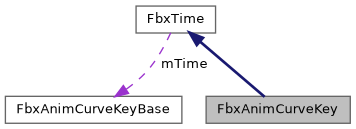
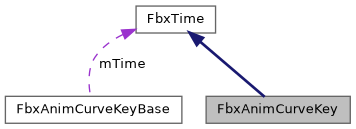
edge "FbxTime" -> "FbxAnimCurveKeyBase": reversed
